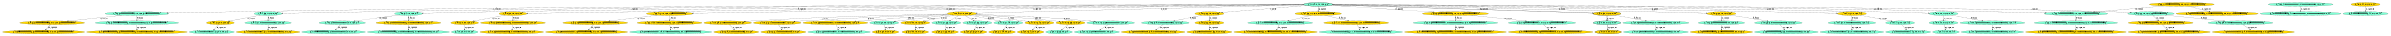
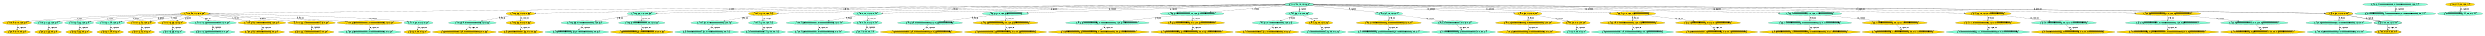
edge "2; [8.6, 1.1999999999999993, 0.0, 12.0, 1.1999999999999993]" -> "1; [8.6, 4.199999999999999, 7.0, 12.0, 1.1999999999999993]": reversed
node "1; [10.6, 8.2, 7.0, 12.0, 5.2]": fillcolor gold -> aquamarine
